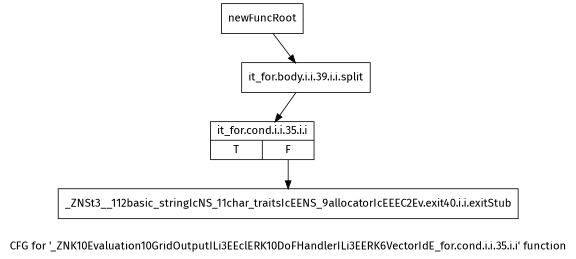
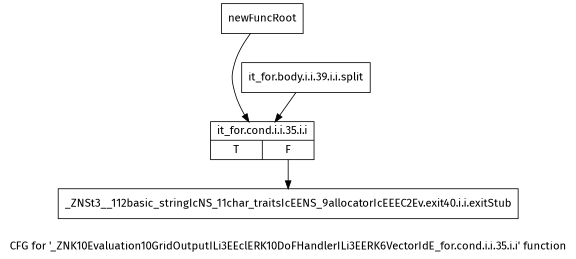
edge "newFuncRoot" -> "it_for.body.i.i.39.i.i.split": now "newFuncRoot" -> "it_for.cond.i.i.35.i.i"
